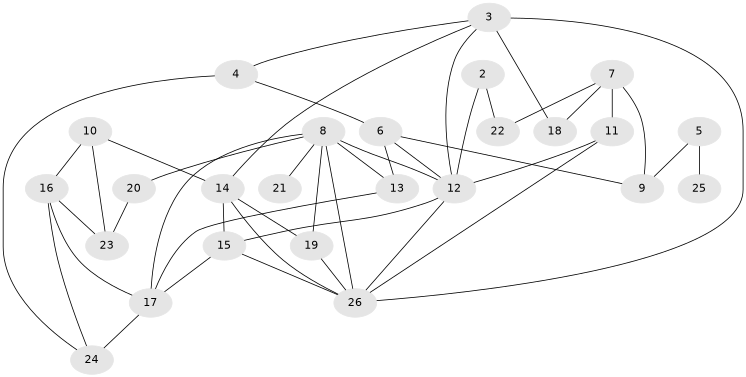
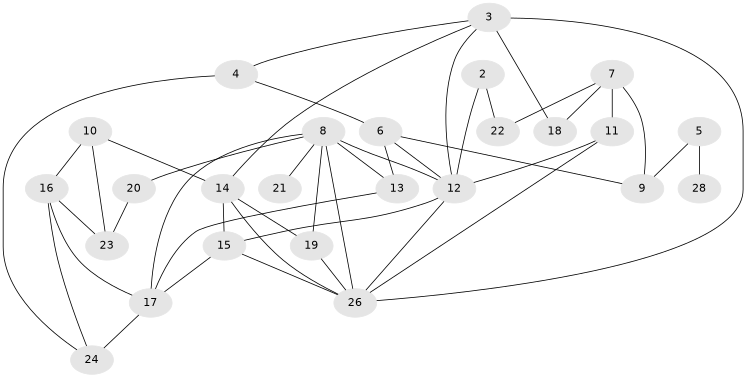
node "25": label "25" -> "28"
